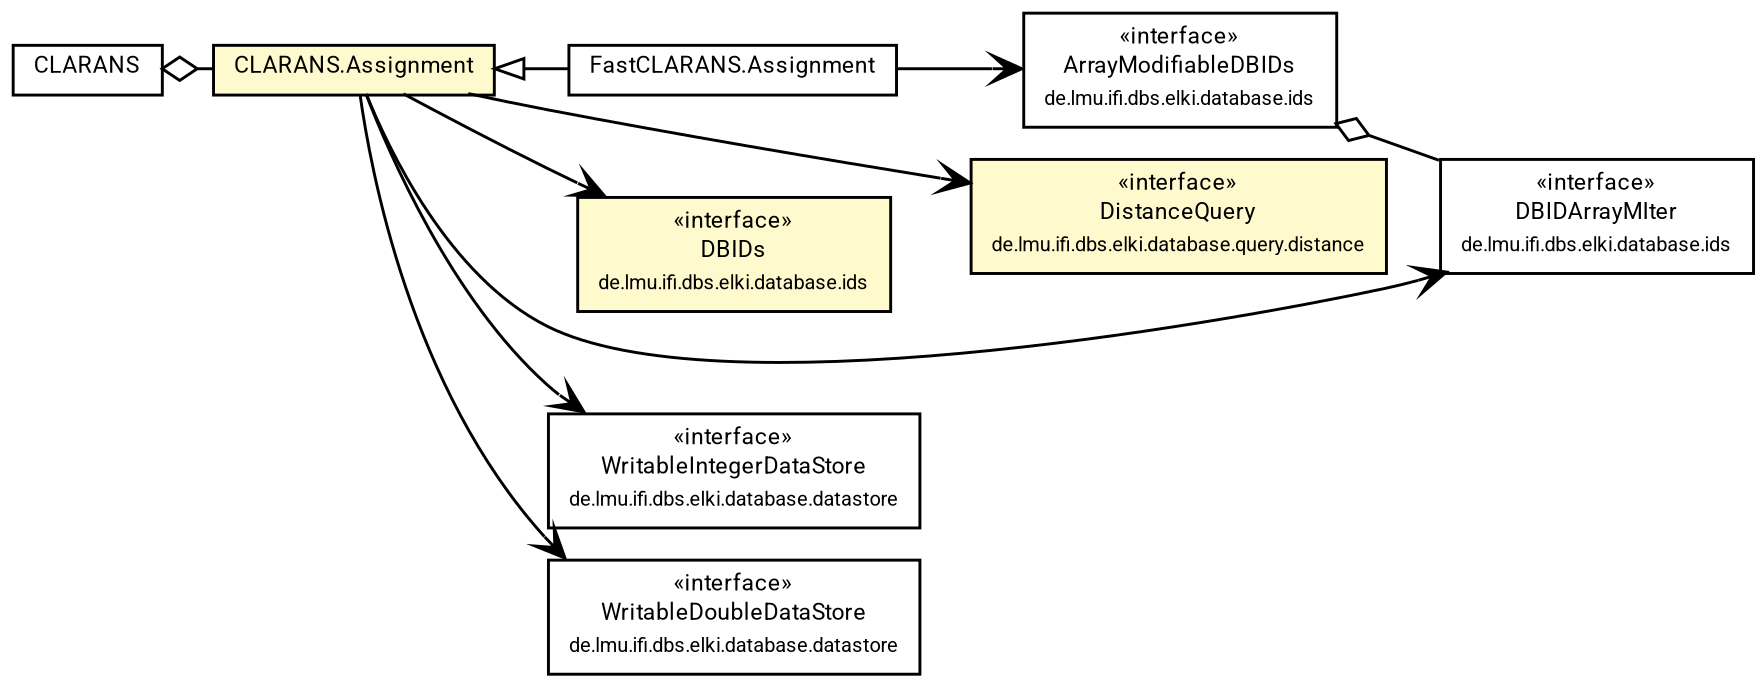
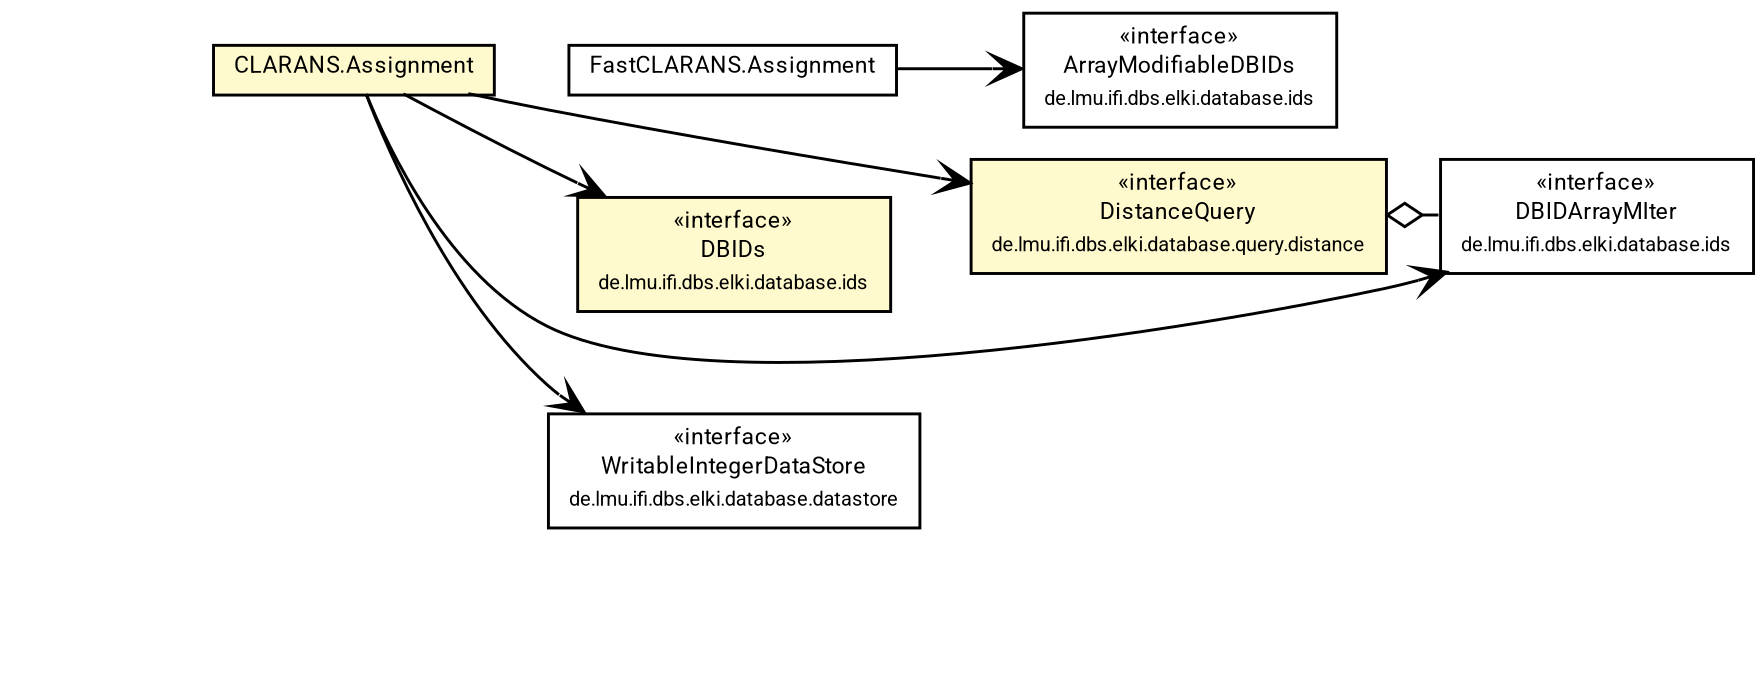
node "CLARANS": removed
edge "FastCLARANS.Assignment" -> "CLARANS.Assignment": removed
edge "DBIDArrayMIter" -> "ArrayModifiableDBIDs": now "DBIDArrayMIter" -> "DistanceQuery"
node "WritableDoubleDataStore": removed
